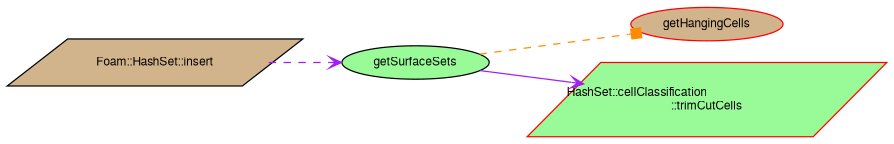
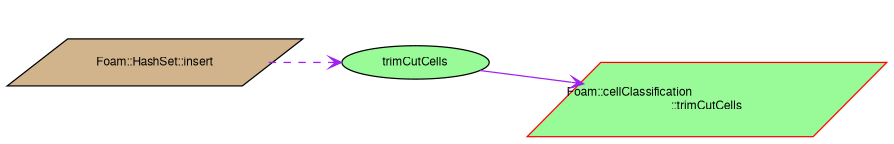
node "getHangingCells": removed
node "getSurfaceSets": label "getSurfaceSets" -> "trimCutCells"
node "HashSet::cellClassification ::trimCutCells": label "HashSet::cellClassification ::trimCutCells" -> "Foam::cellClassification ::trimCutCells"
